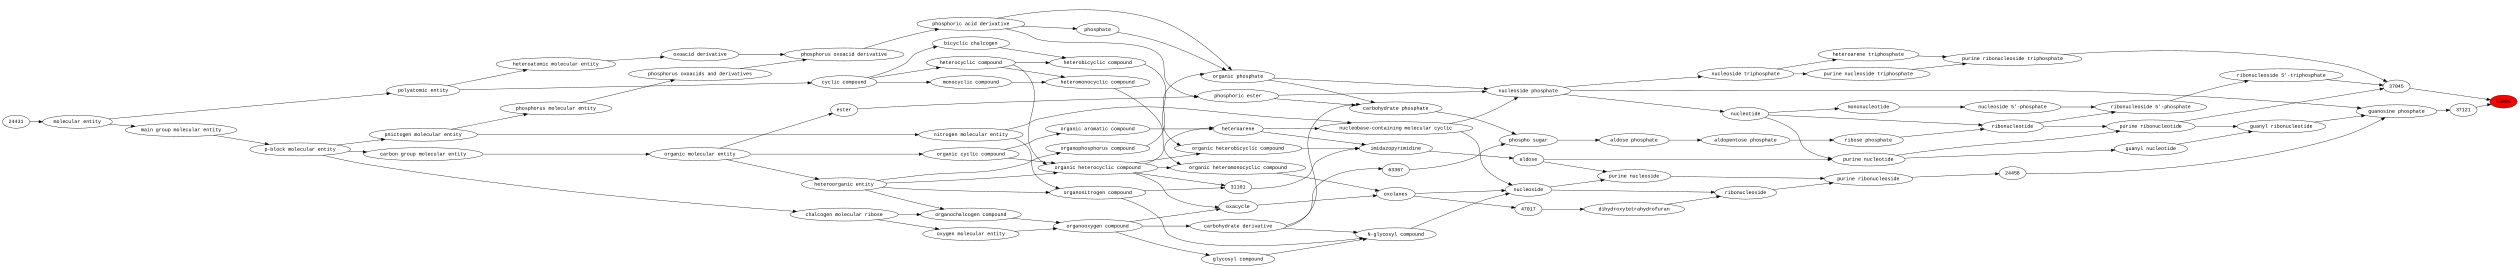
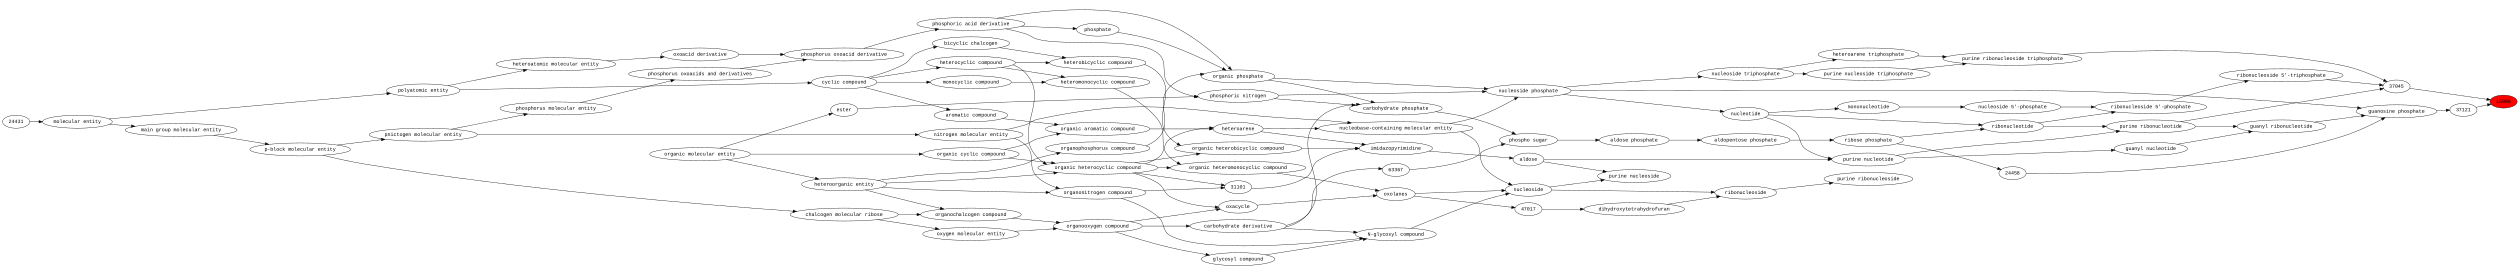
node "phosphoric ester": label "phosphoric ester" -> "phosphoric nitrogen"
node "aromatic compound": added
node "nucleobase-containing molecular cyclic": label "nucleobase-containing molecular cyclic" -> "nucleobase-containing molecular entity"
node "carbon group molecular entity": removed
edge "purine ribonucleoside" -> "24458": now "ribose phosphate" -> "24458"
edge "purine nucleoside" -> "purine ribonucleoside": removed
